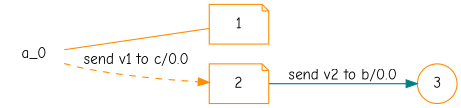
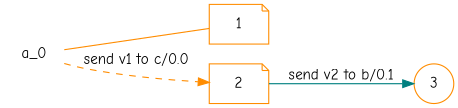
edge "2" -> "3": label "send v2 to b/0.0" -> "send v2 to b/0.1"
